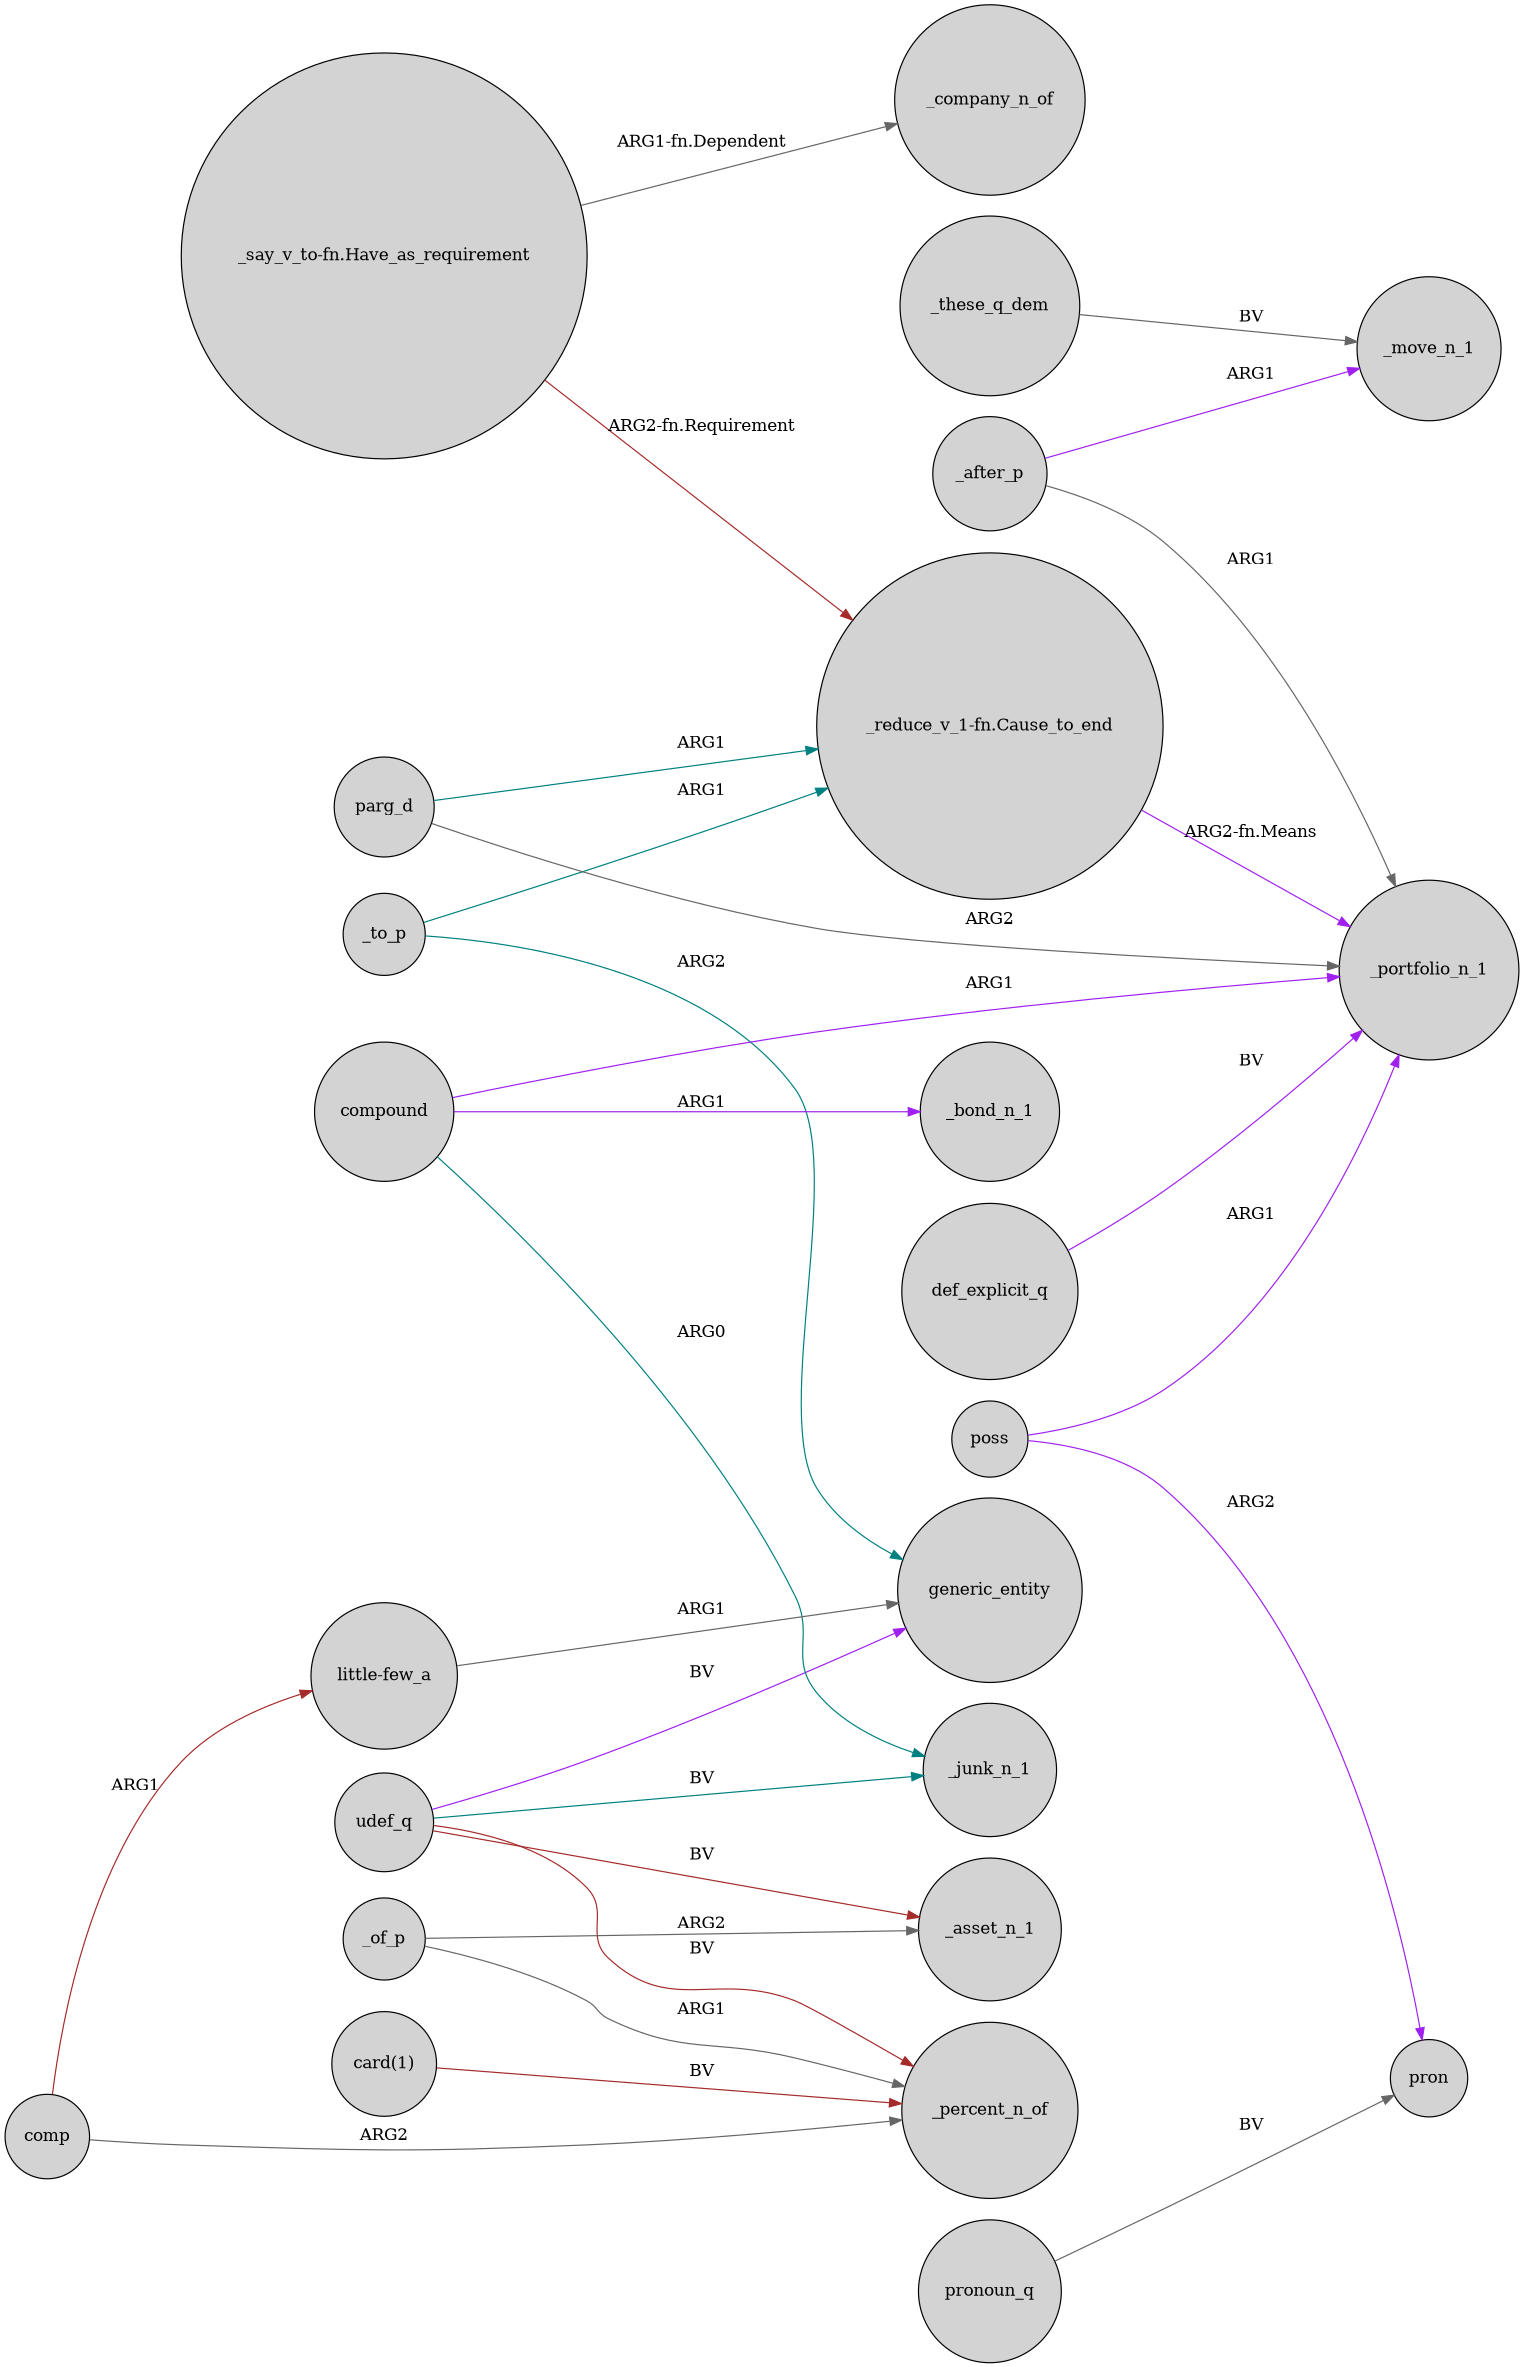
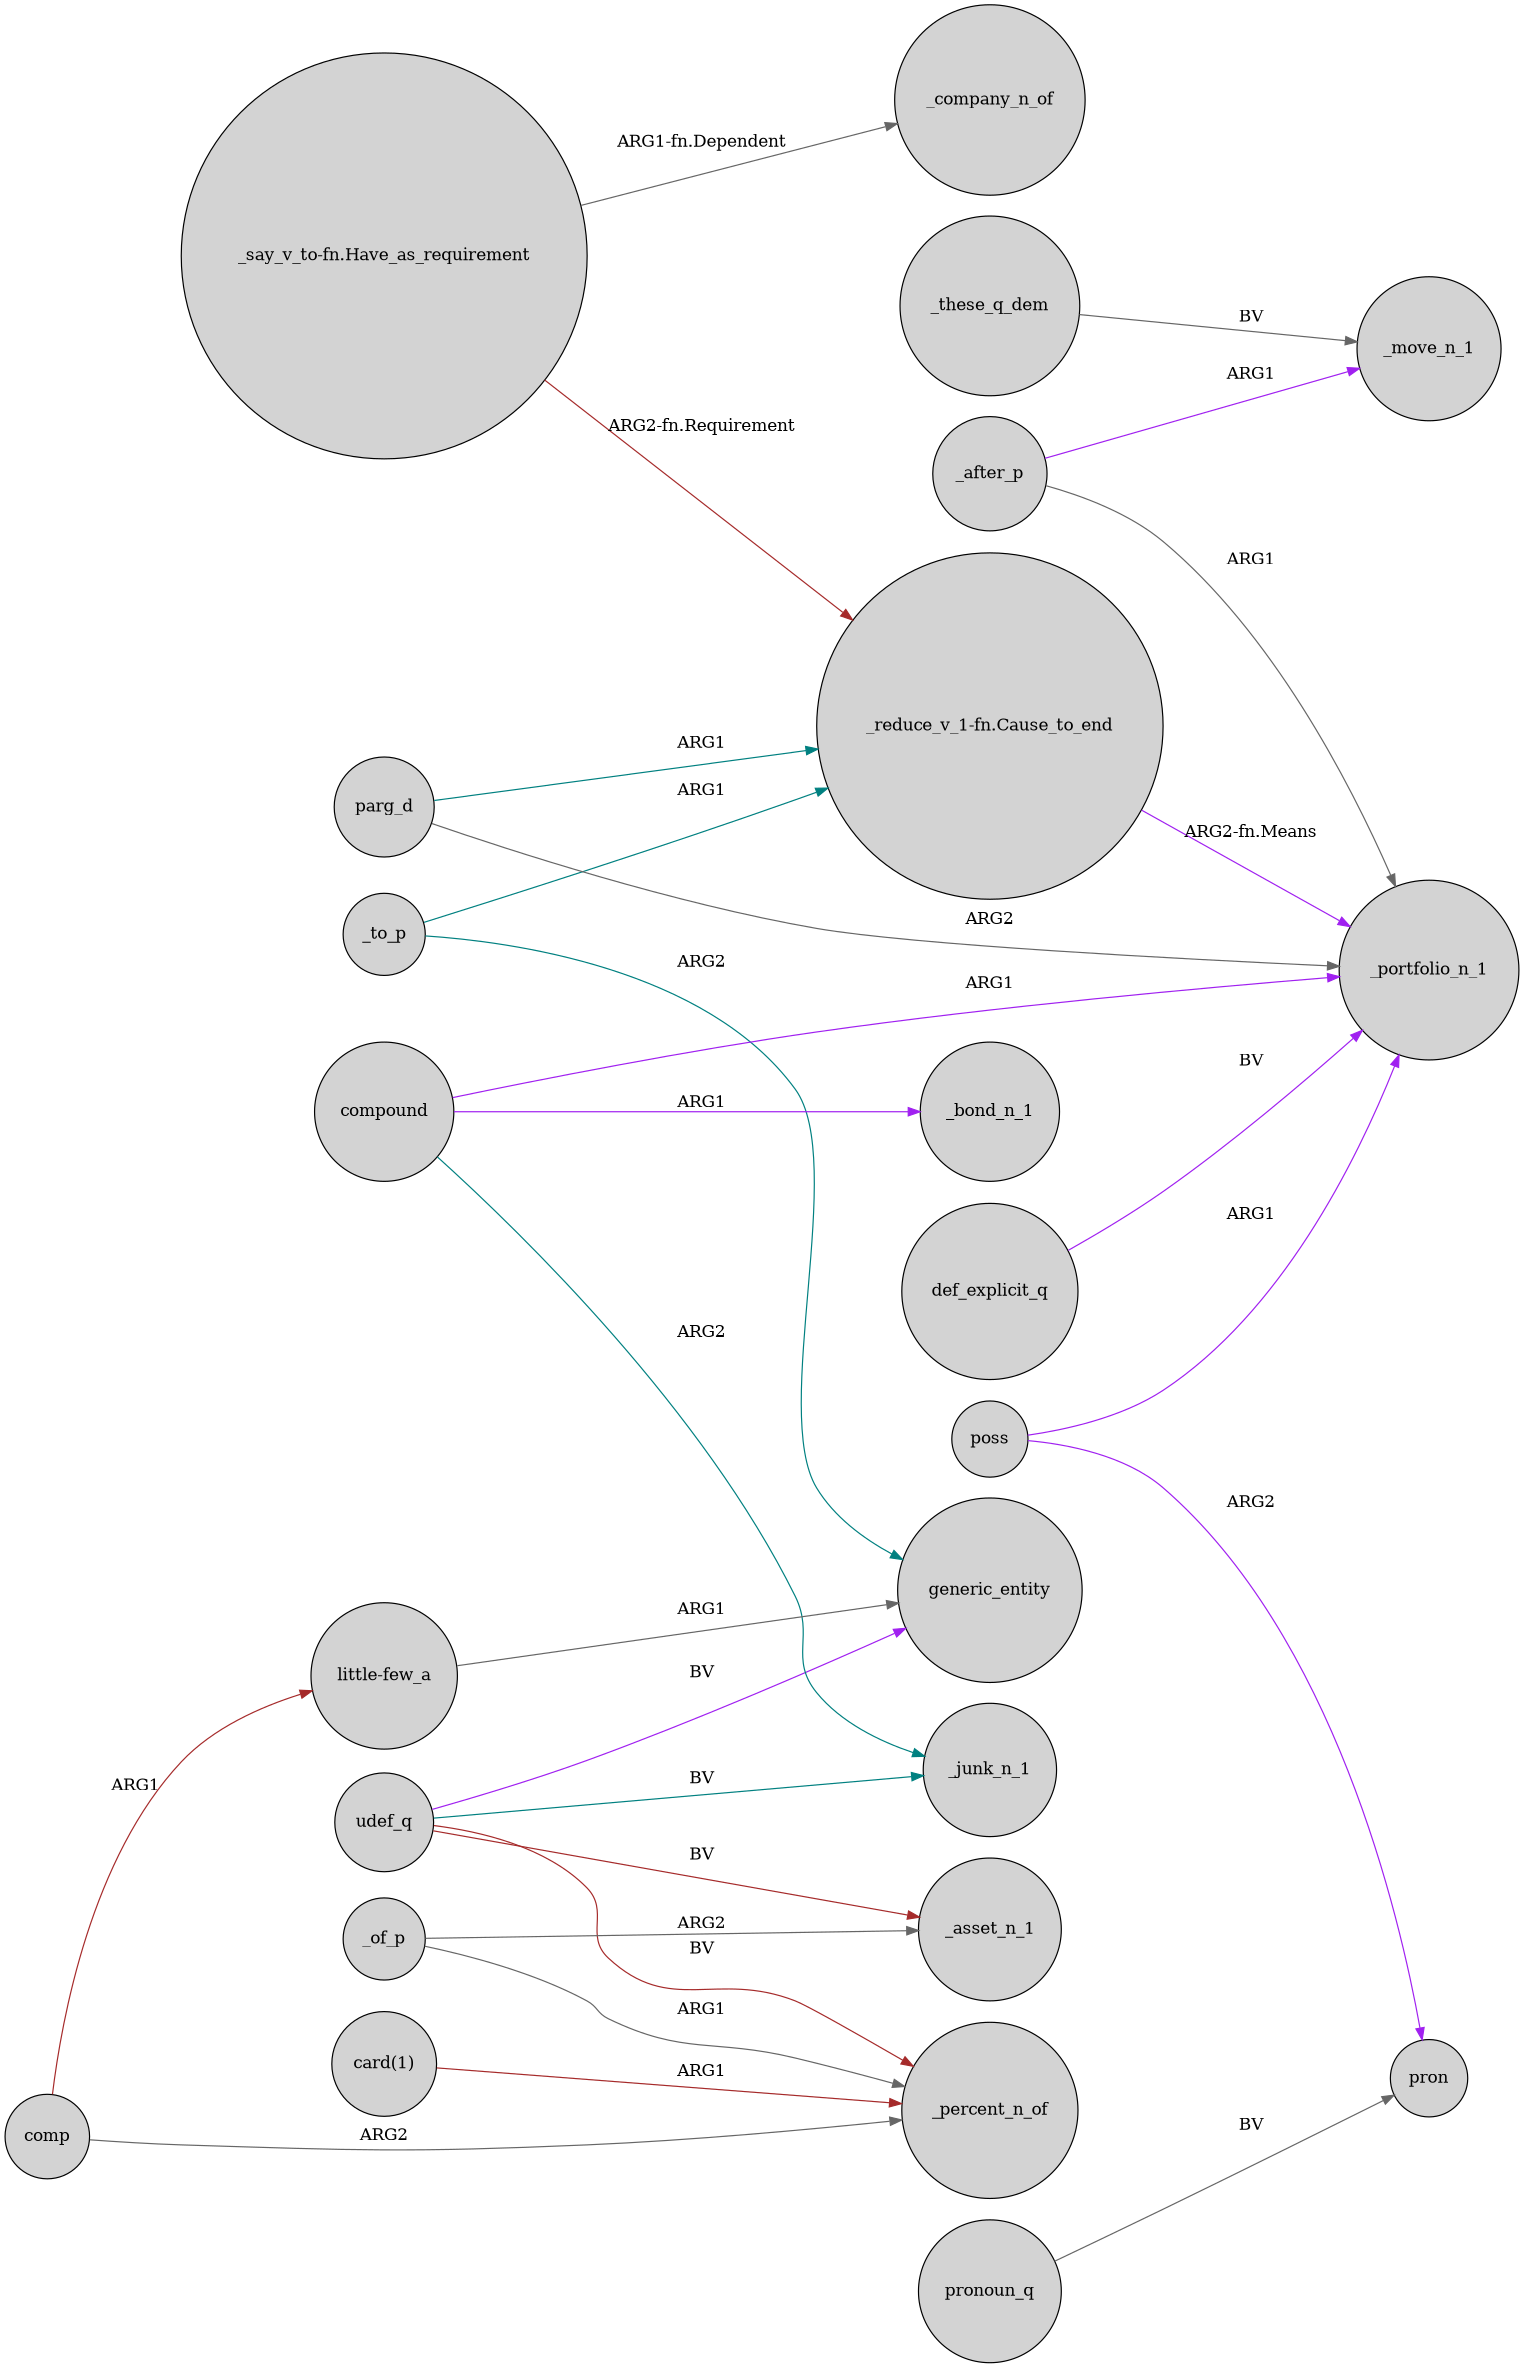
edge "compound" -> "_junk_n_1": label "ARG0" -> "ARG2"
edge "card(1)" -> "_percent_n_of": label "BV" -> "ARG1"
